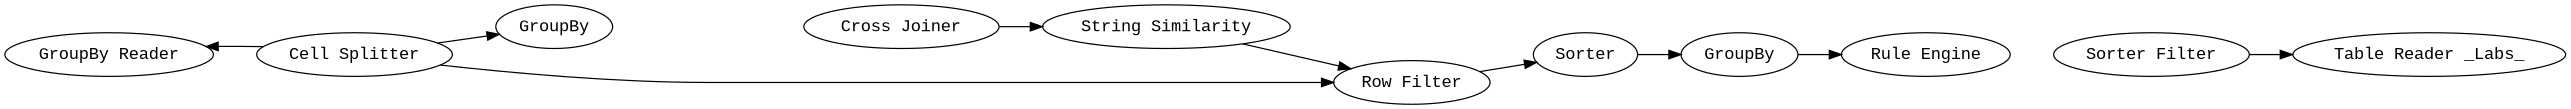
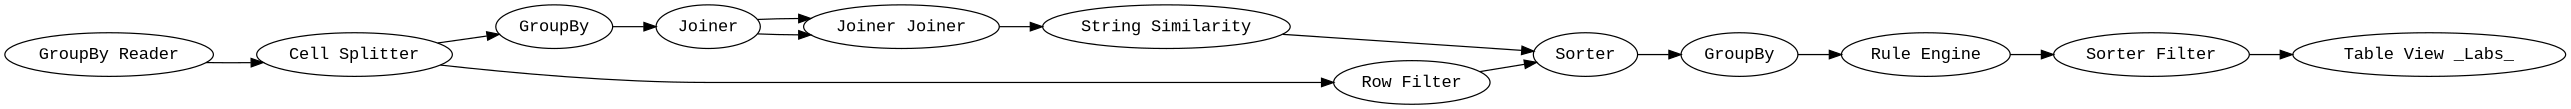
node "Joiner": added
node "Cross Joiner": label "Cross Joiner" -> "Joiner Joiner"
edge "Cell Splitter" -> "GroupBy Reader": reversed
edge "String Similarity" -> "Row Filter": now "String Similarity" -> "Sorter"
edge "Rule Engine" -> "Sorter Filter": added
node "Table Reader _Labs_": label "Table Reader _Labs_" -> "Table View _Labs_"
